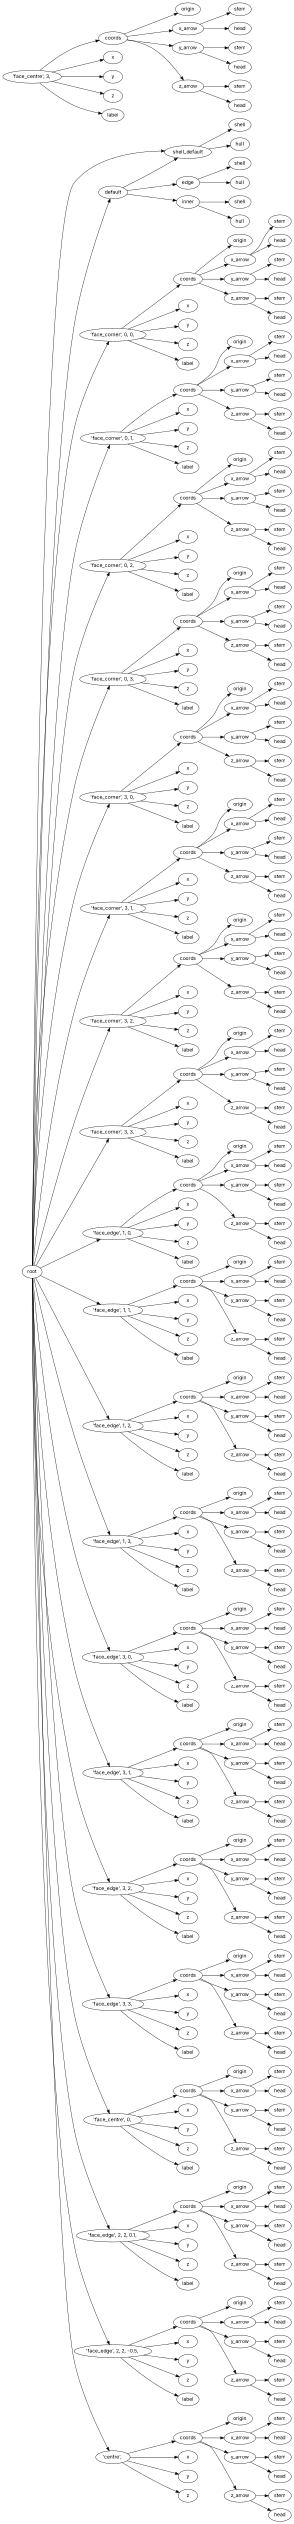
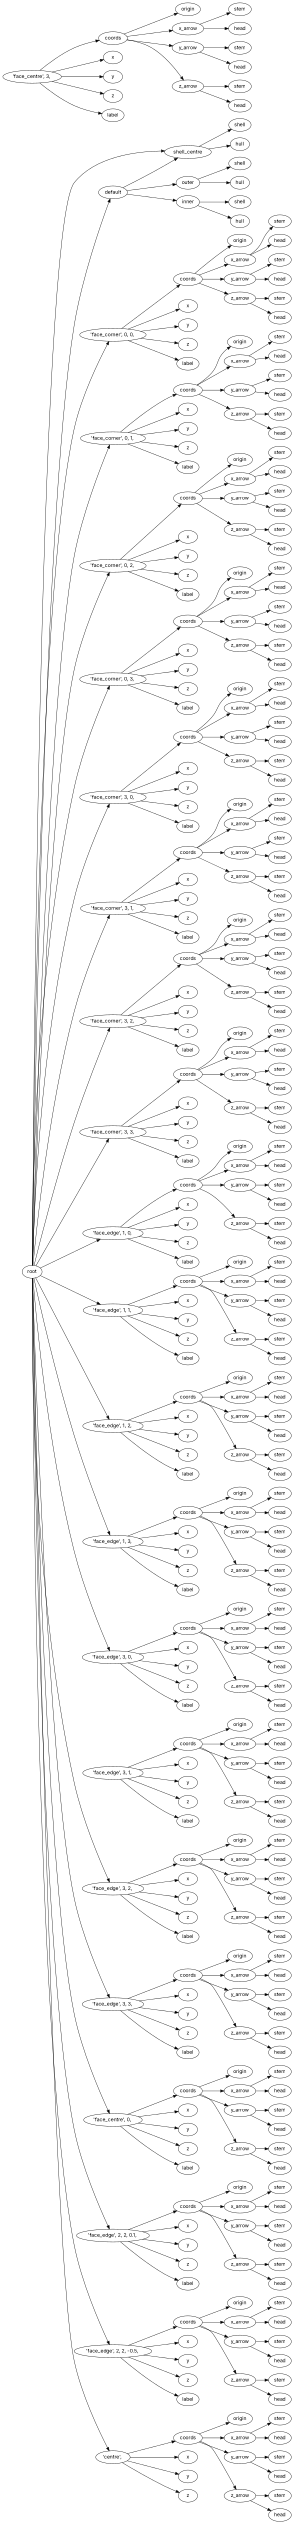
node "shell_default": label "shell_default" -> "shell_centre"
node "edge": label "edge" -> "outer"
edge "root" -> "'face_edge', 3, 1,": removed
